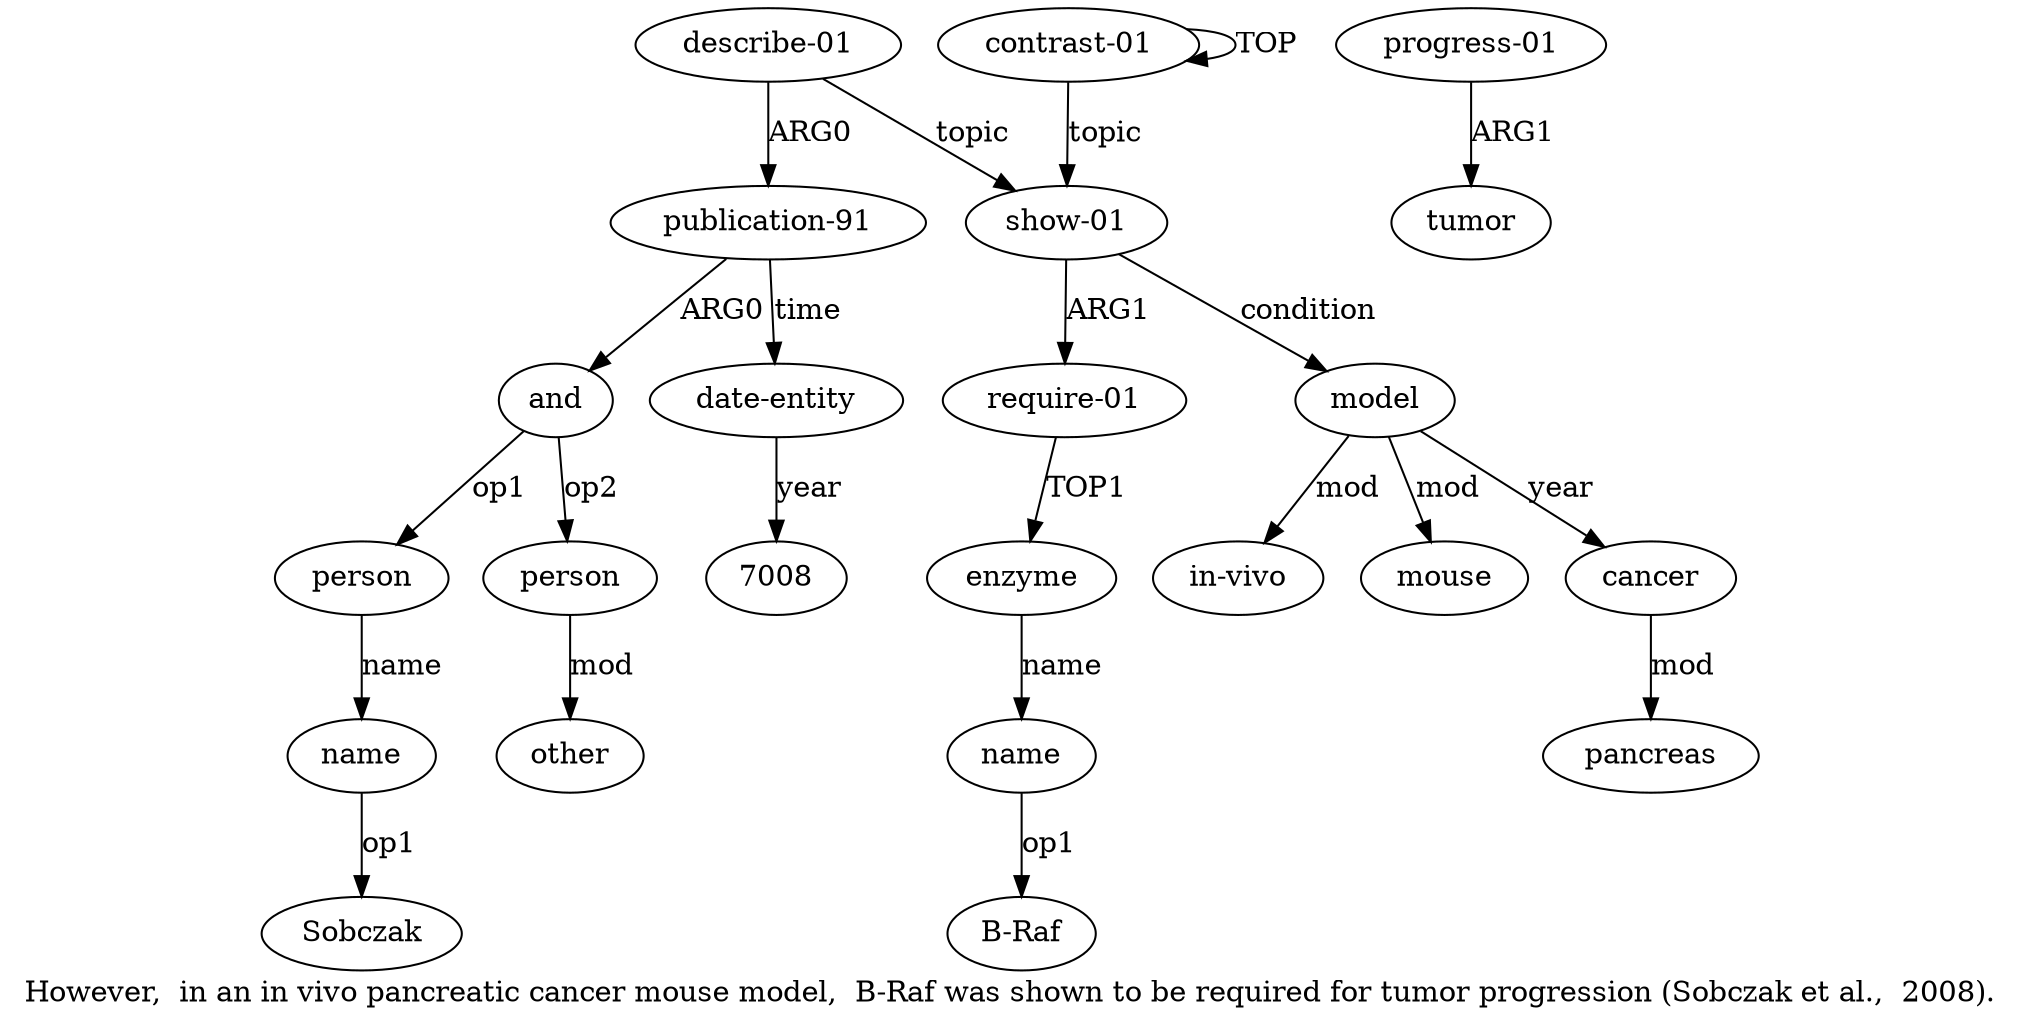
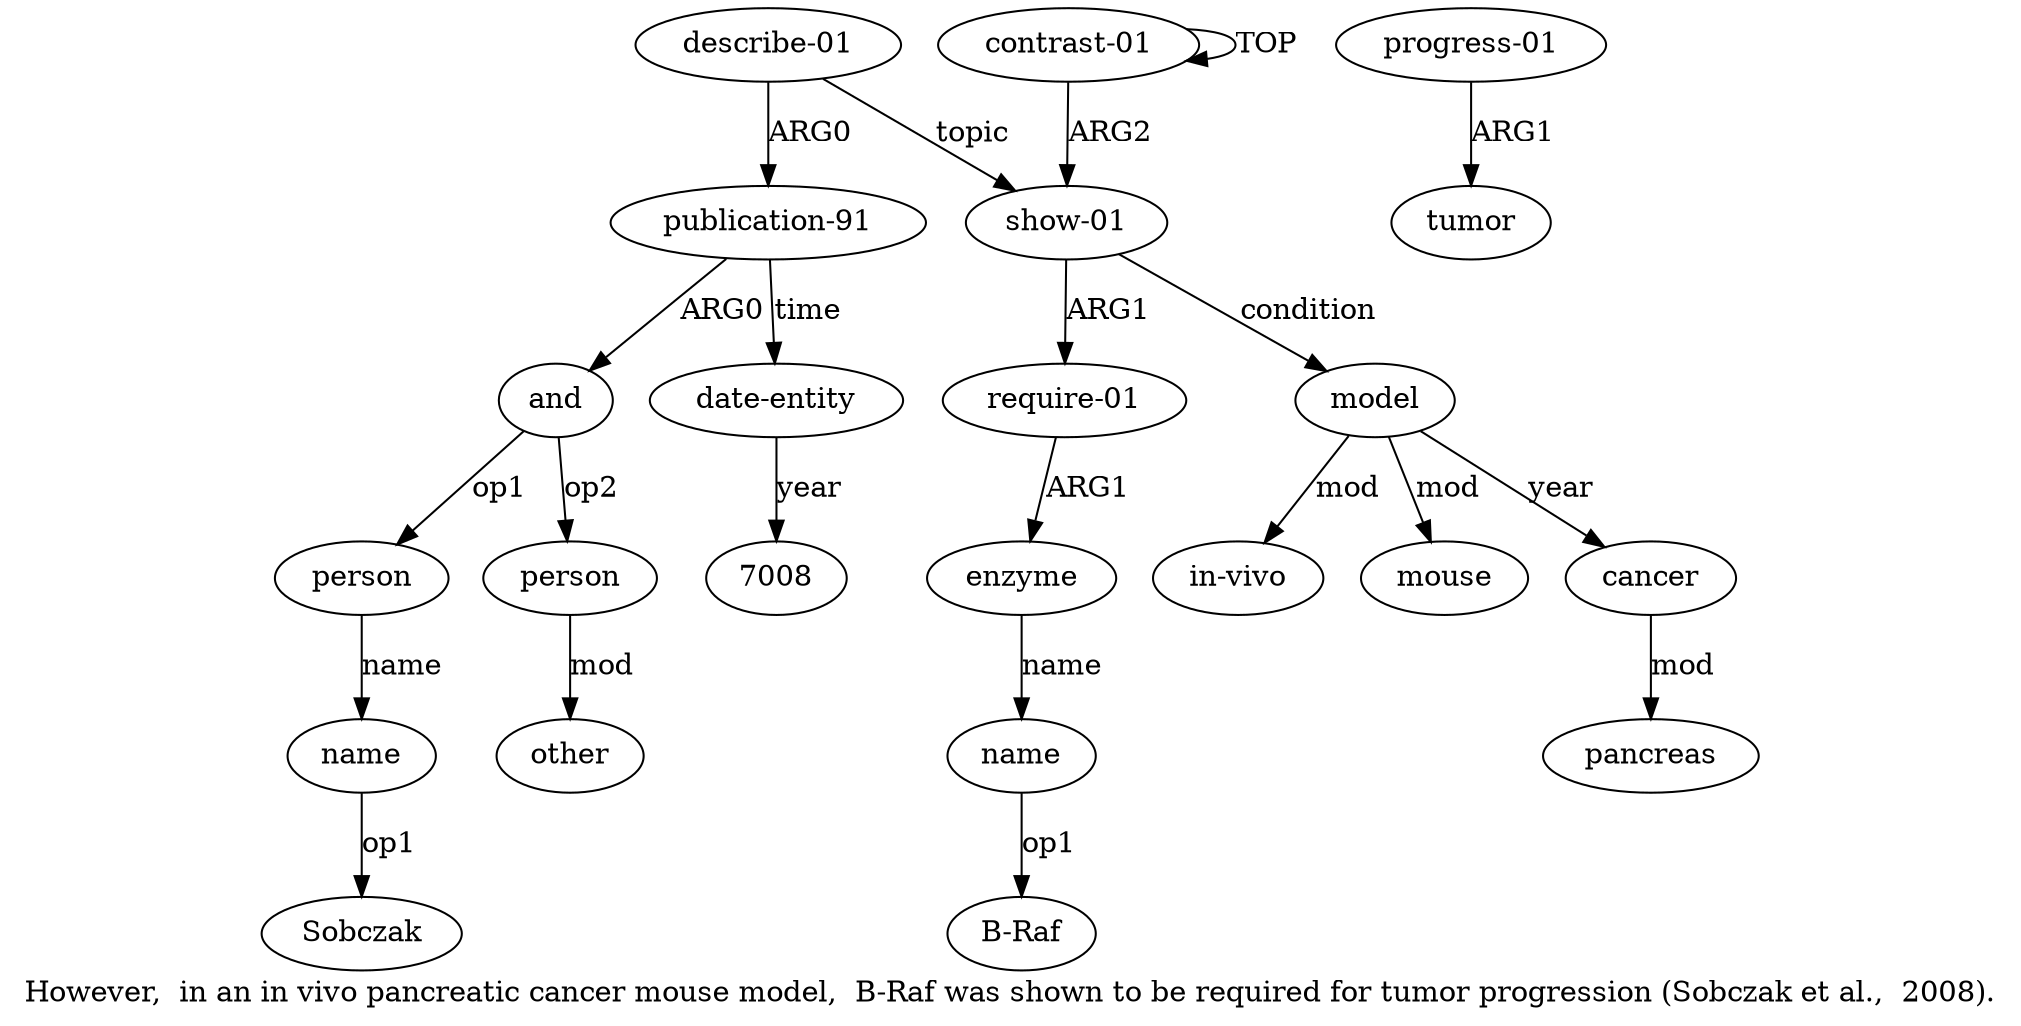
edge "contrast-01" -> "show-01": label "topic" -> "ARG2"
edge "require-01" -> "enzyme": label "TOP1" -> "ARG1"
